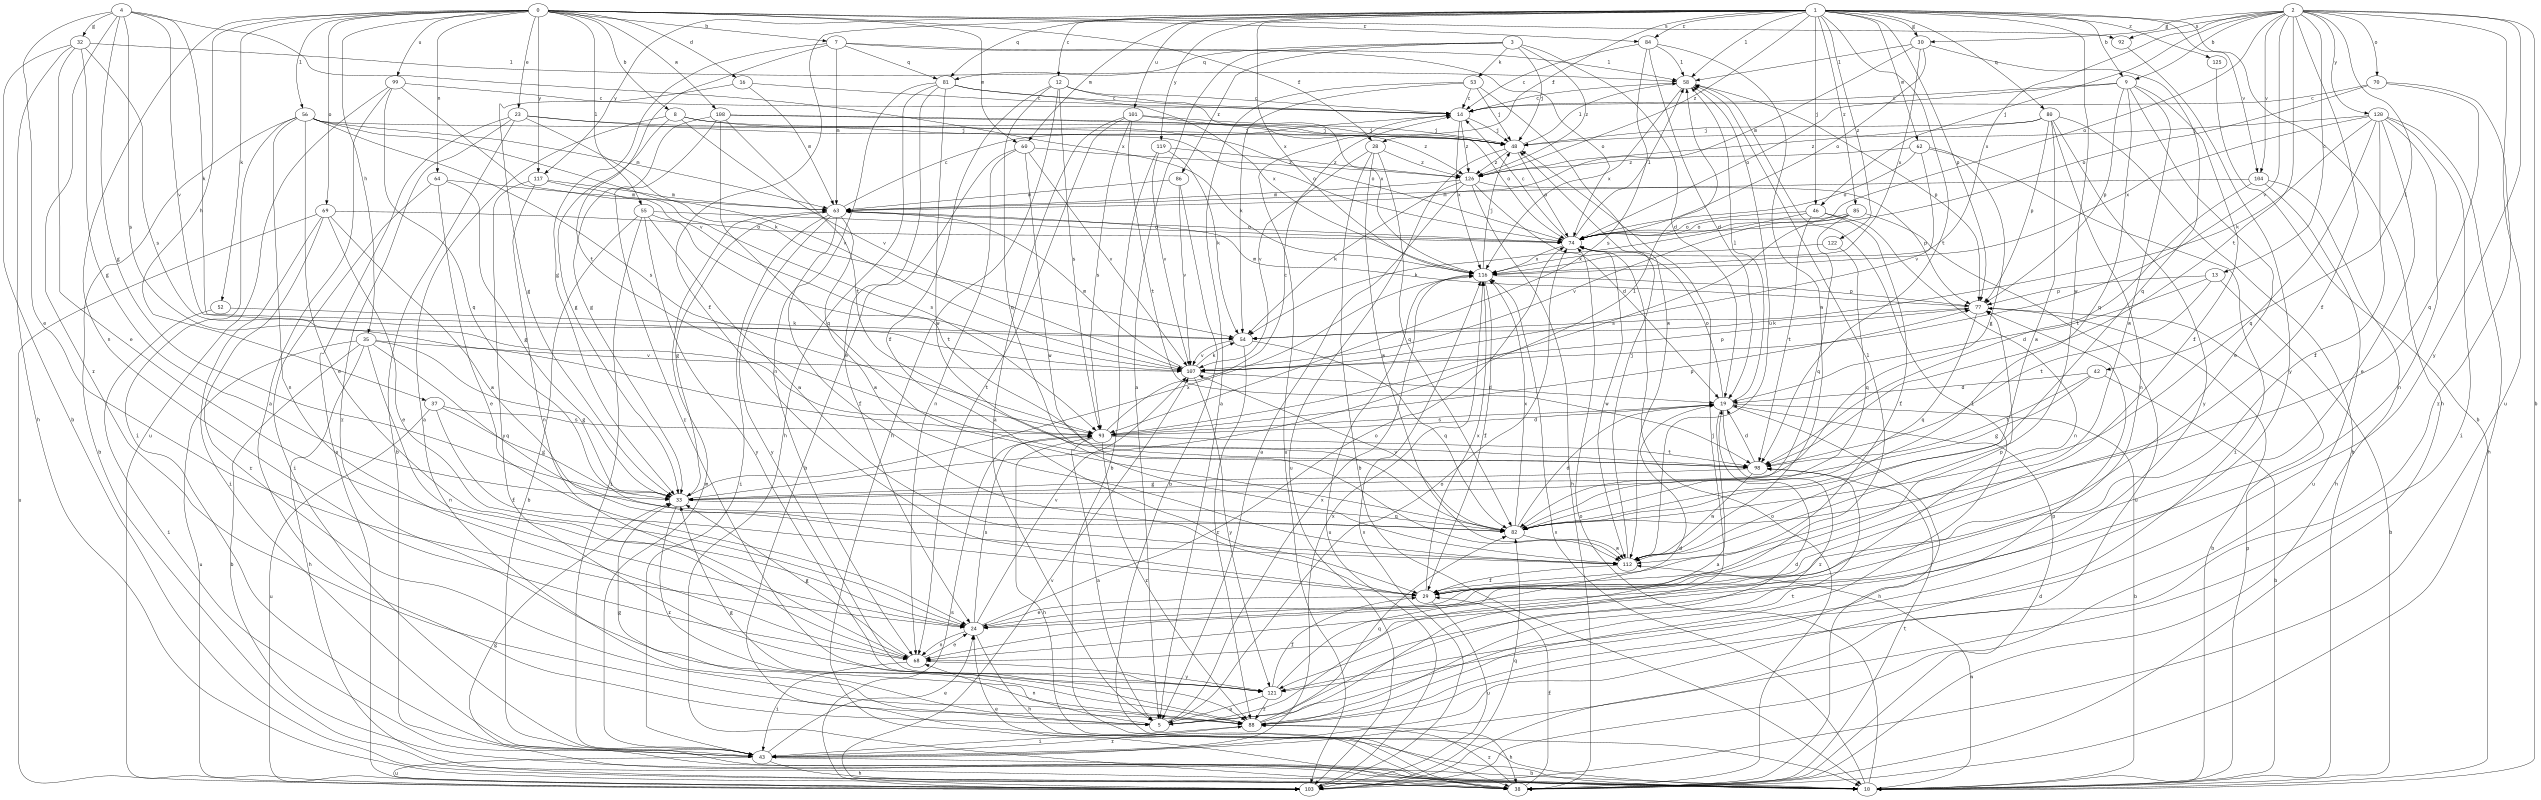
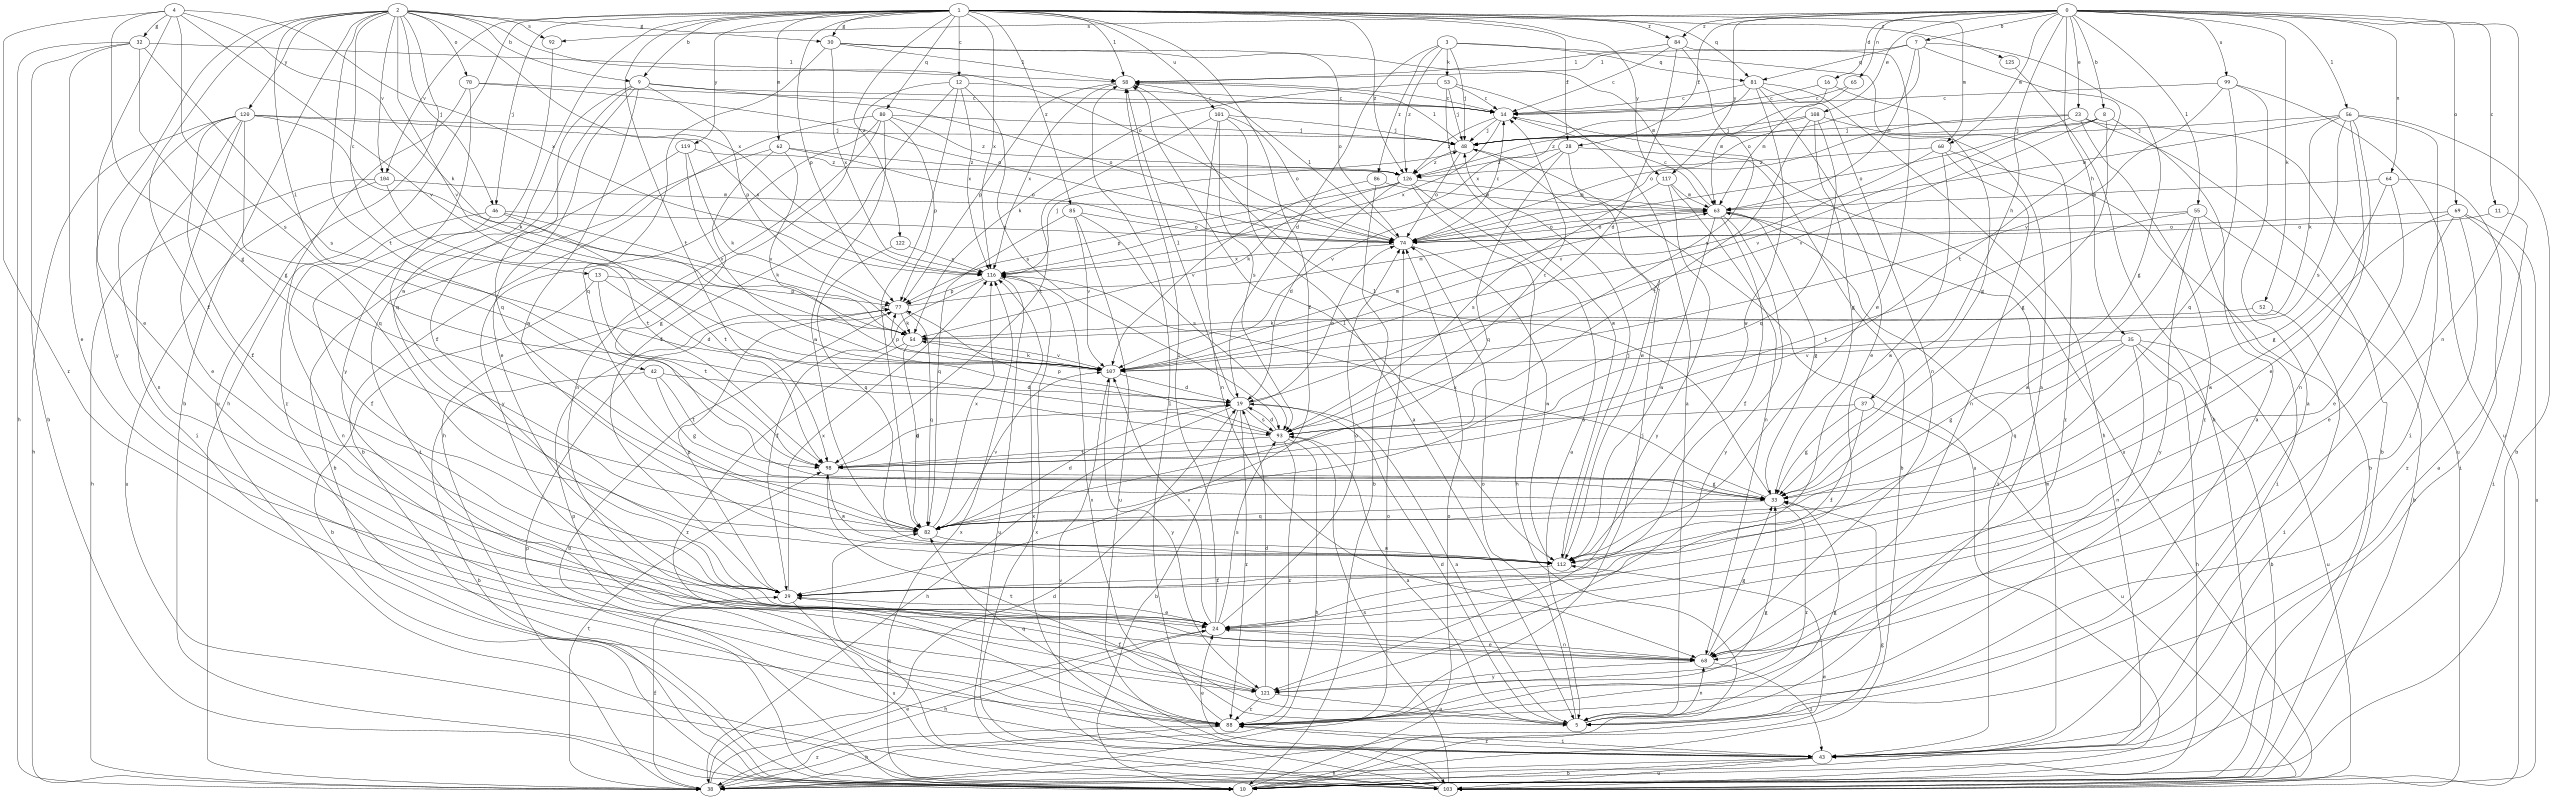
node "65": added
node "11": added
edge "112" -> "58": label "u" -> "l"
edge "101" -> "68": label "t" -> "n"
